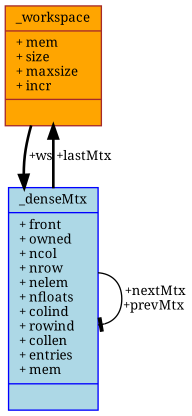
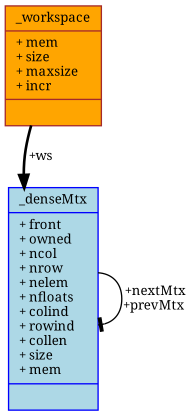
edge "_denseMtx" -> "_workspace": removed, label "+lastMtx"
node "_denseMtx": text "+ entries" -> "+ size"
